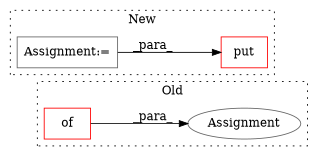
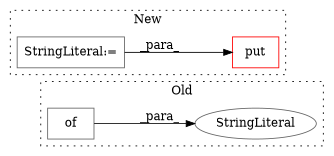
node "Assignment:=": label "Assignment:=" -> "StringLiteral:="
node "of": color red -> gray40
node "Assignment": label "Assignment" -> "StringLiteral"
